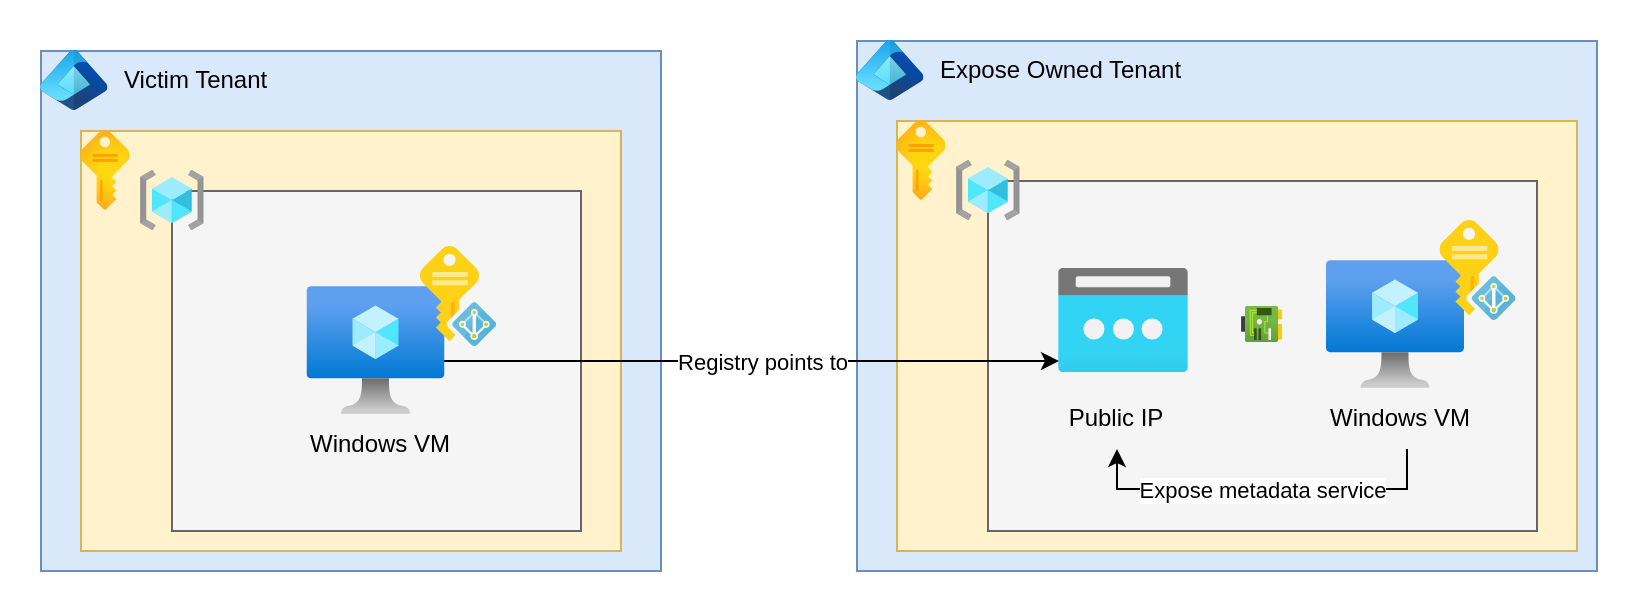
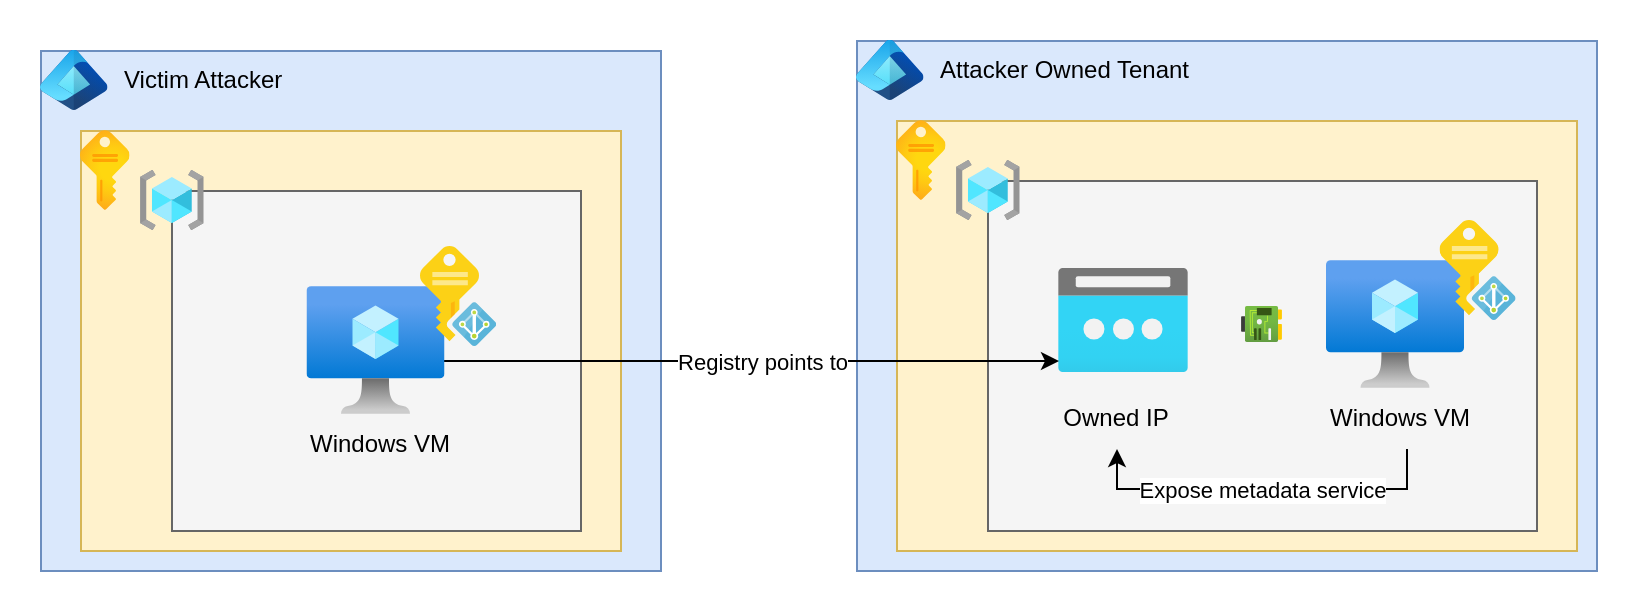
node "Expose Owned Tenant": label "Expose Owned Tenant" -> "Attacker Owned Tenant"
node "Victim Tenant": label "Victim Tenant" -> "Victim Attacker"
node "Public IP": label "Public IP" -> "Owned IP"
